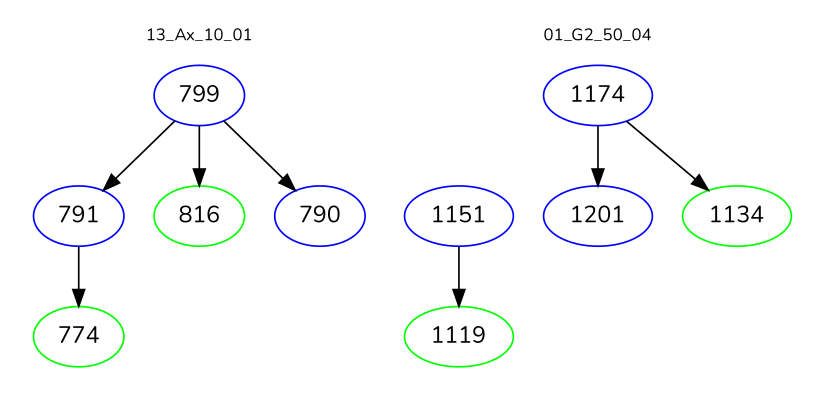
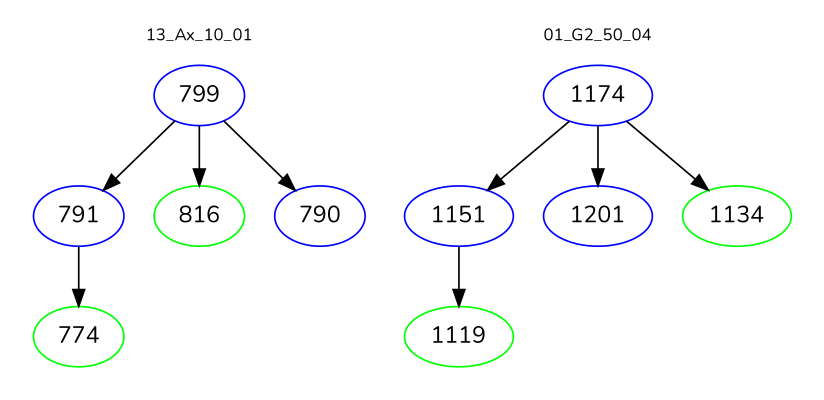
edge "1174" -> "1151": added
